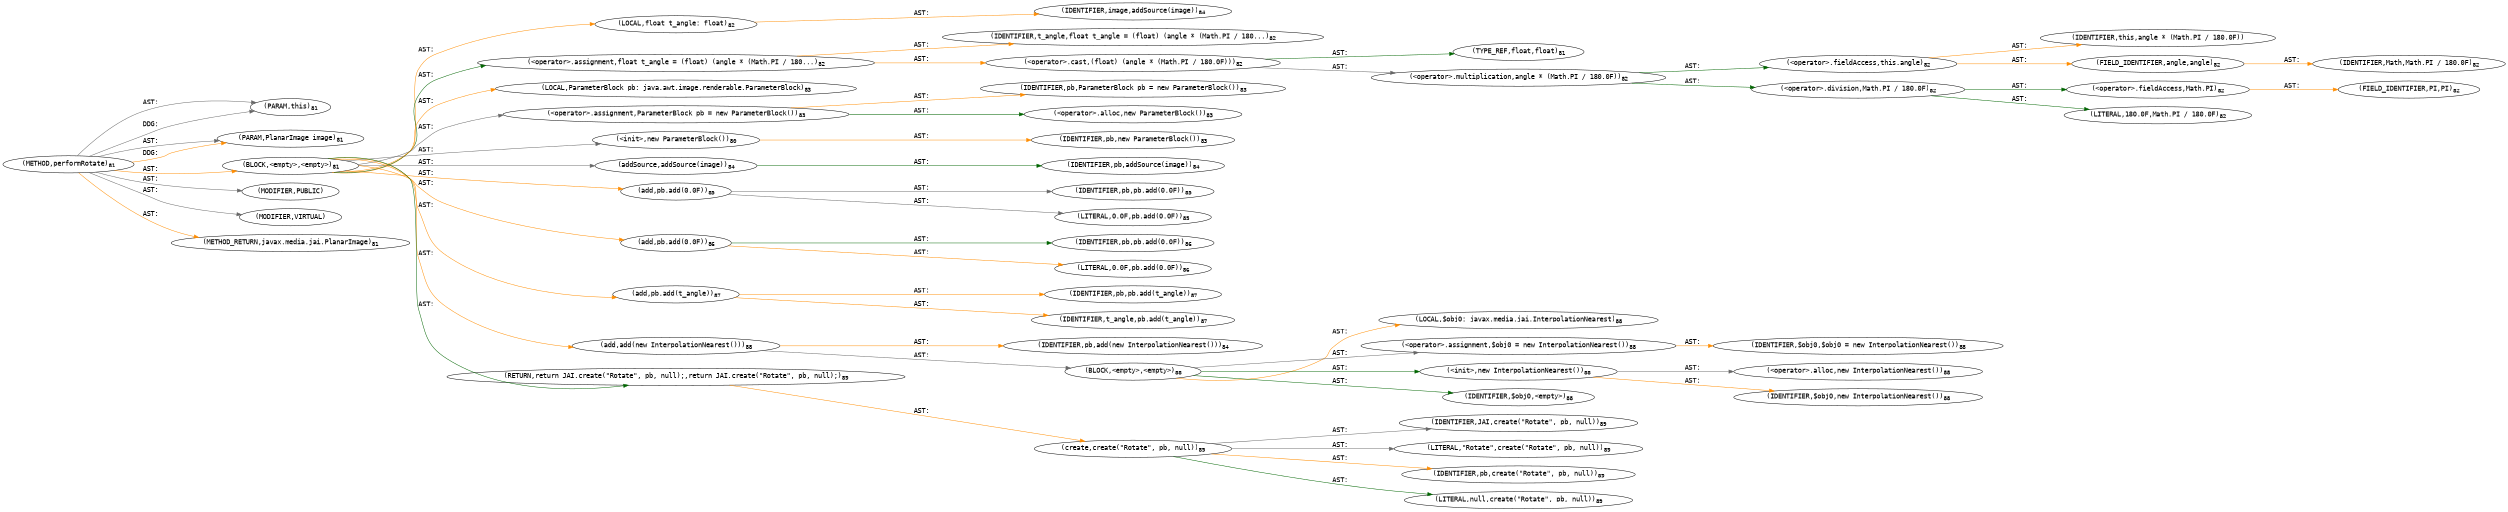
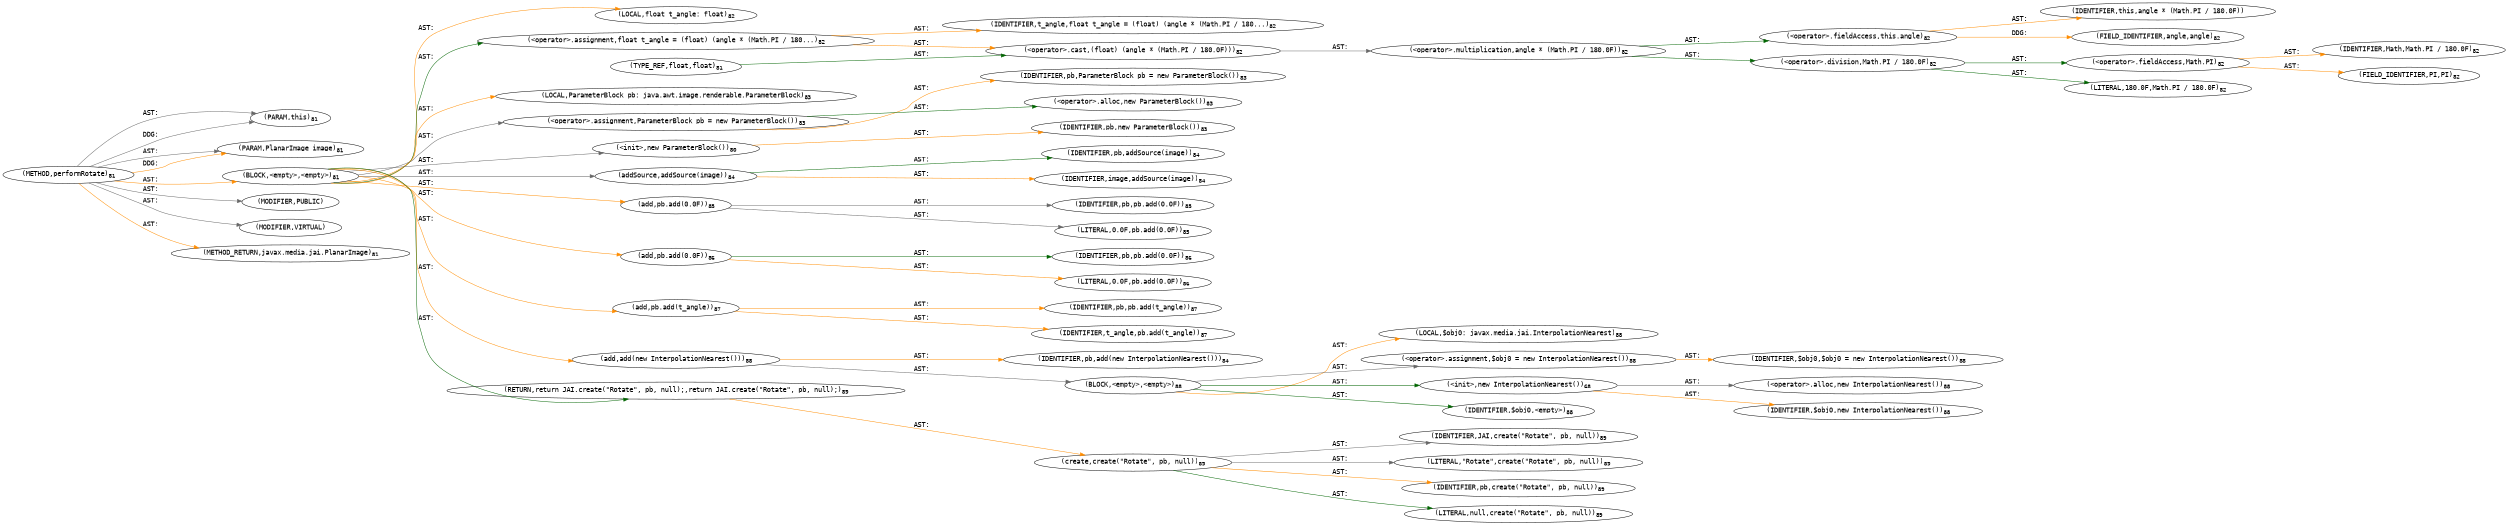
edge "(LOCAL,float t_angle: float)" -> "(IDENTIFIER,image,addSource(image))": now "(addSource,addSource(image))" -> "(IDENTIFIER,image,addSource(image))"
edge "(<operator>.cast,(float) (angle * (Math.PI / 180.0F)))" -> "(TYPE_REF,float,float)": reversed
edge "(<operator>.fieldAccess,this.angle)" -> "(FIELD_IDENTIFIER,angle,angle)": label "AST: " -> "DDG: "
edge "(FIELD_IDENTIFIER,angle,angle)" -> "(IDENTIFIER,Math,Math.PI / 180.0F)": now "(<operator>.fieldAccess,Math.PI)" -> "(IDENTIFIER,Math,Math.PI / 180.0F)"
node "(<init>,new InterpolationNearest())": text "88" -> "68"
